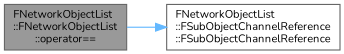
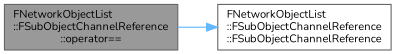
node "FNetworkObjectList ::FNetworkObjectList ::operator==": label "FNetworkObjectList ::FNetworkObjectList ::operator==" -> "FNetworkObjectList ::FSubObjectChannelReference ::operator=="
